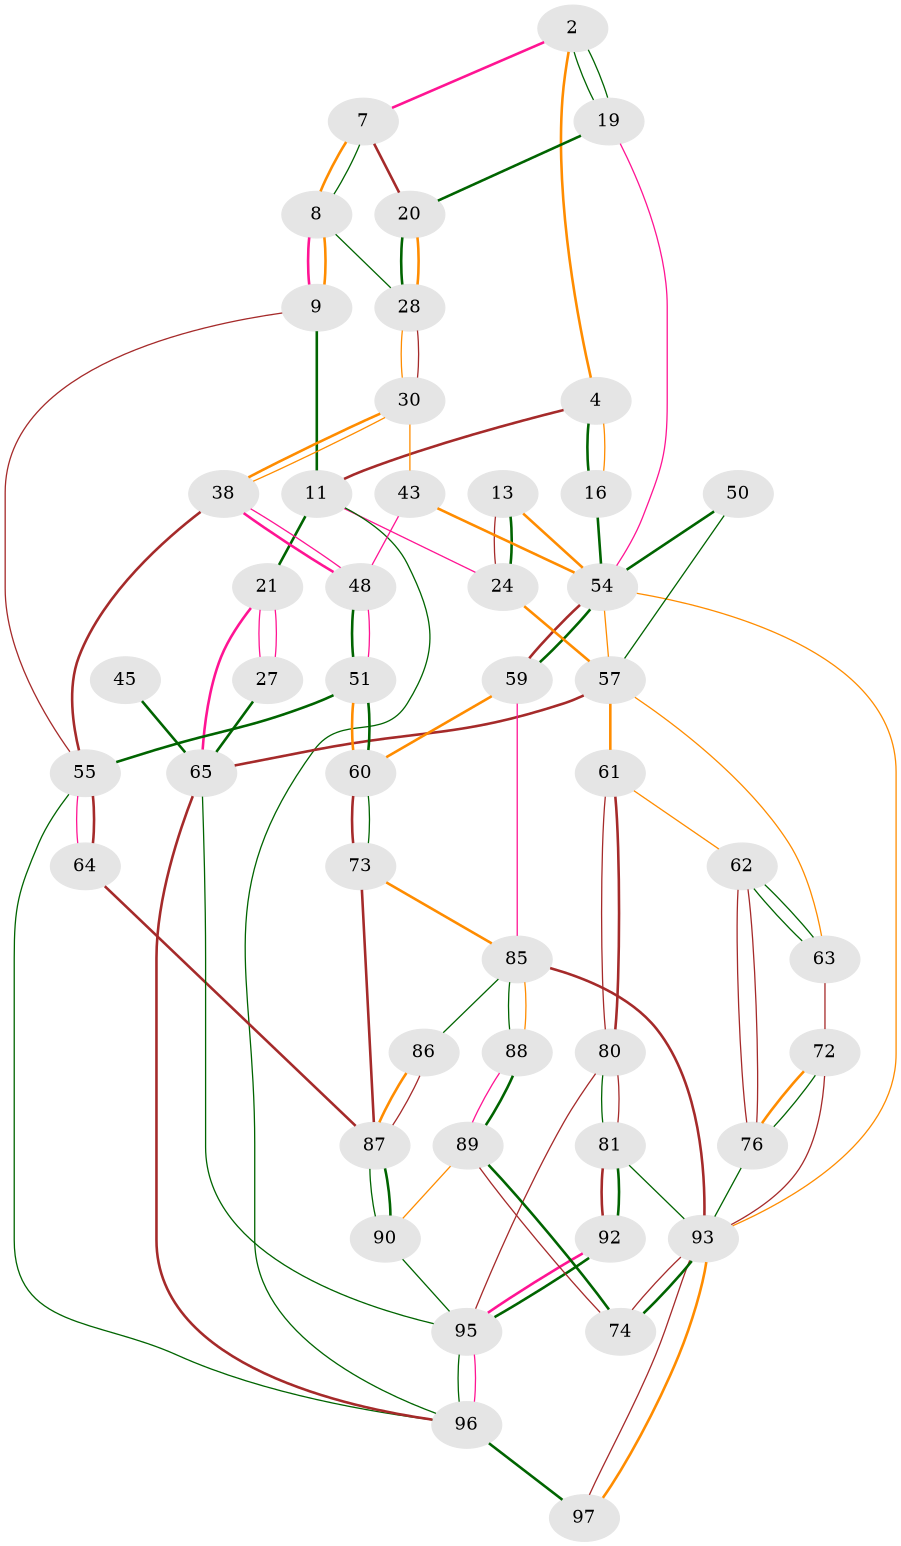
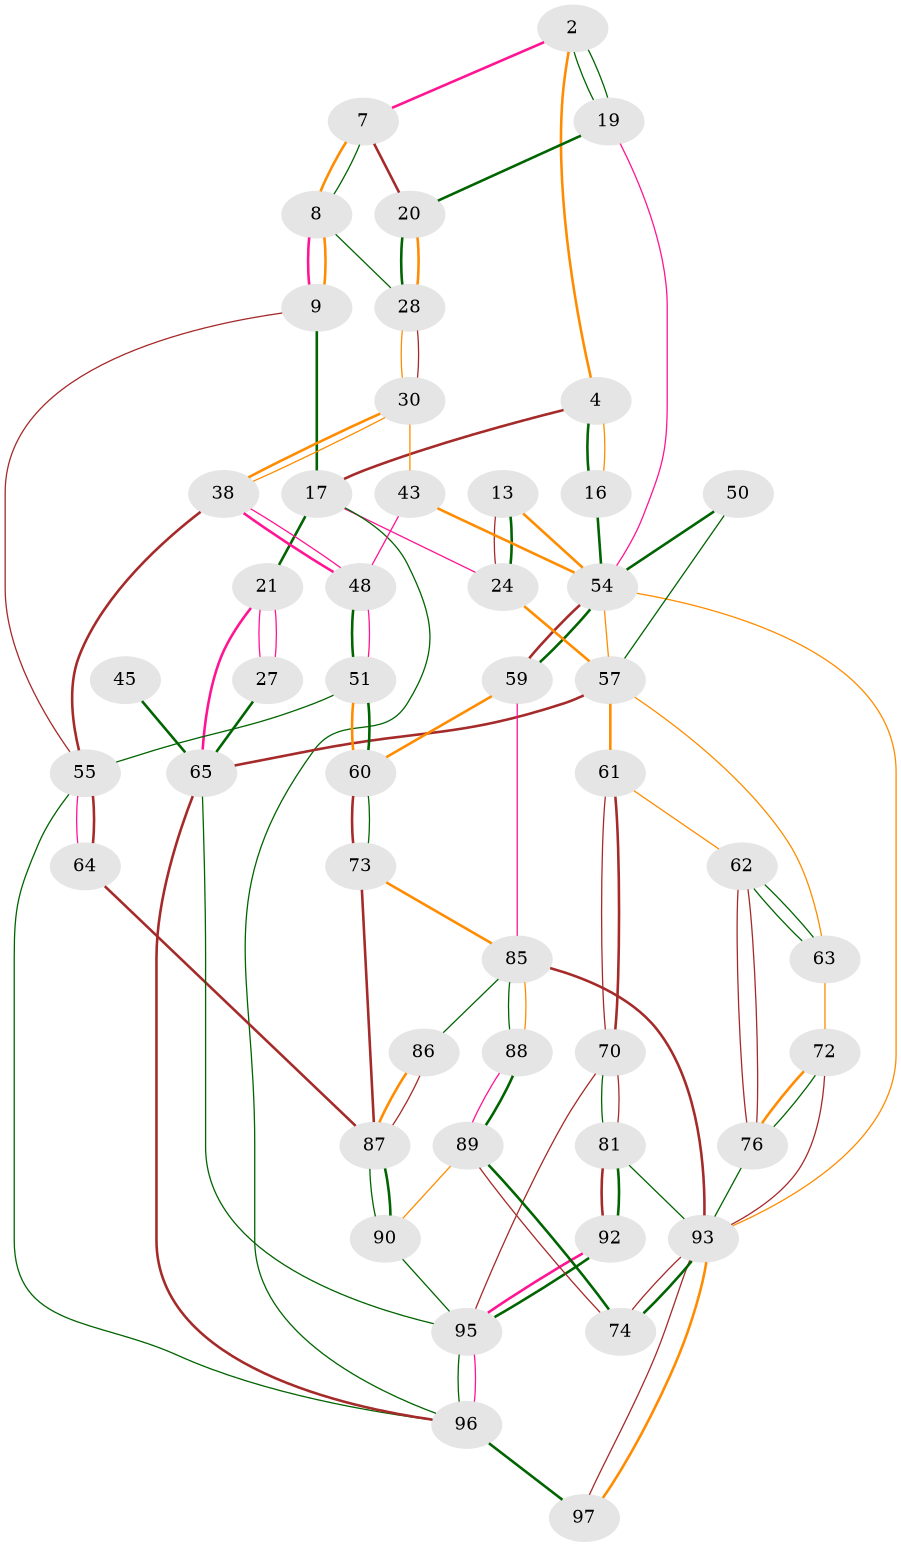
node "11": label "11" -> "17"
edge "51" -- "55": style bold -> solid
edge "63" -- "72": color brown -> darkorange
node "80": label "80" -> "70"
